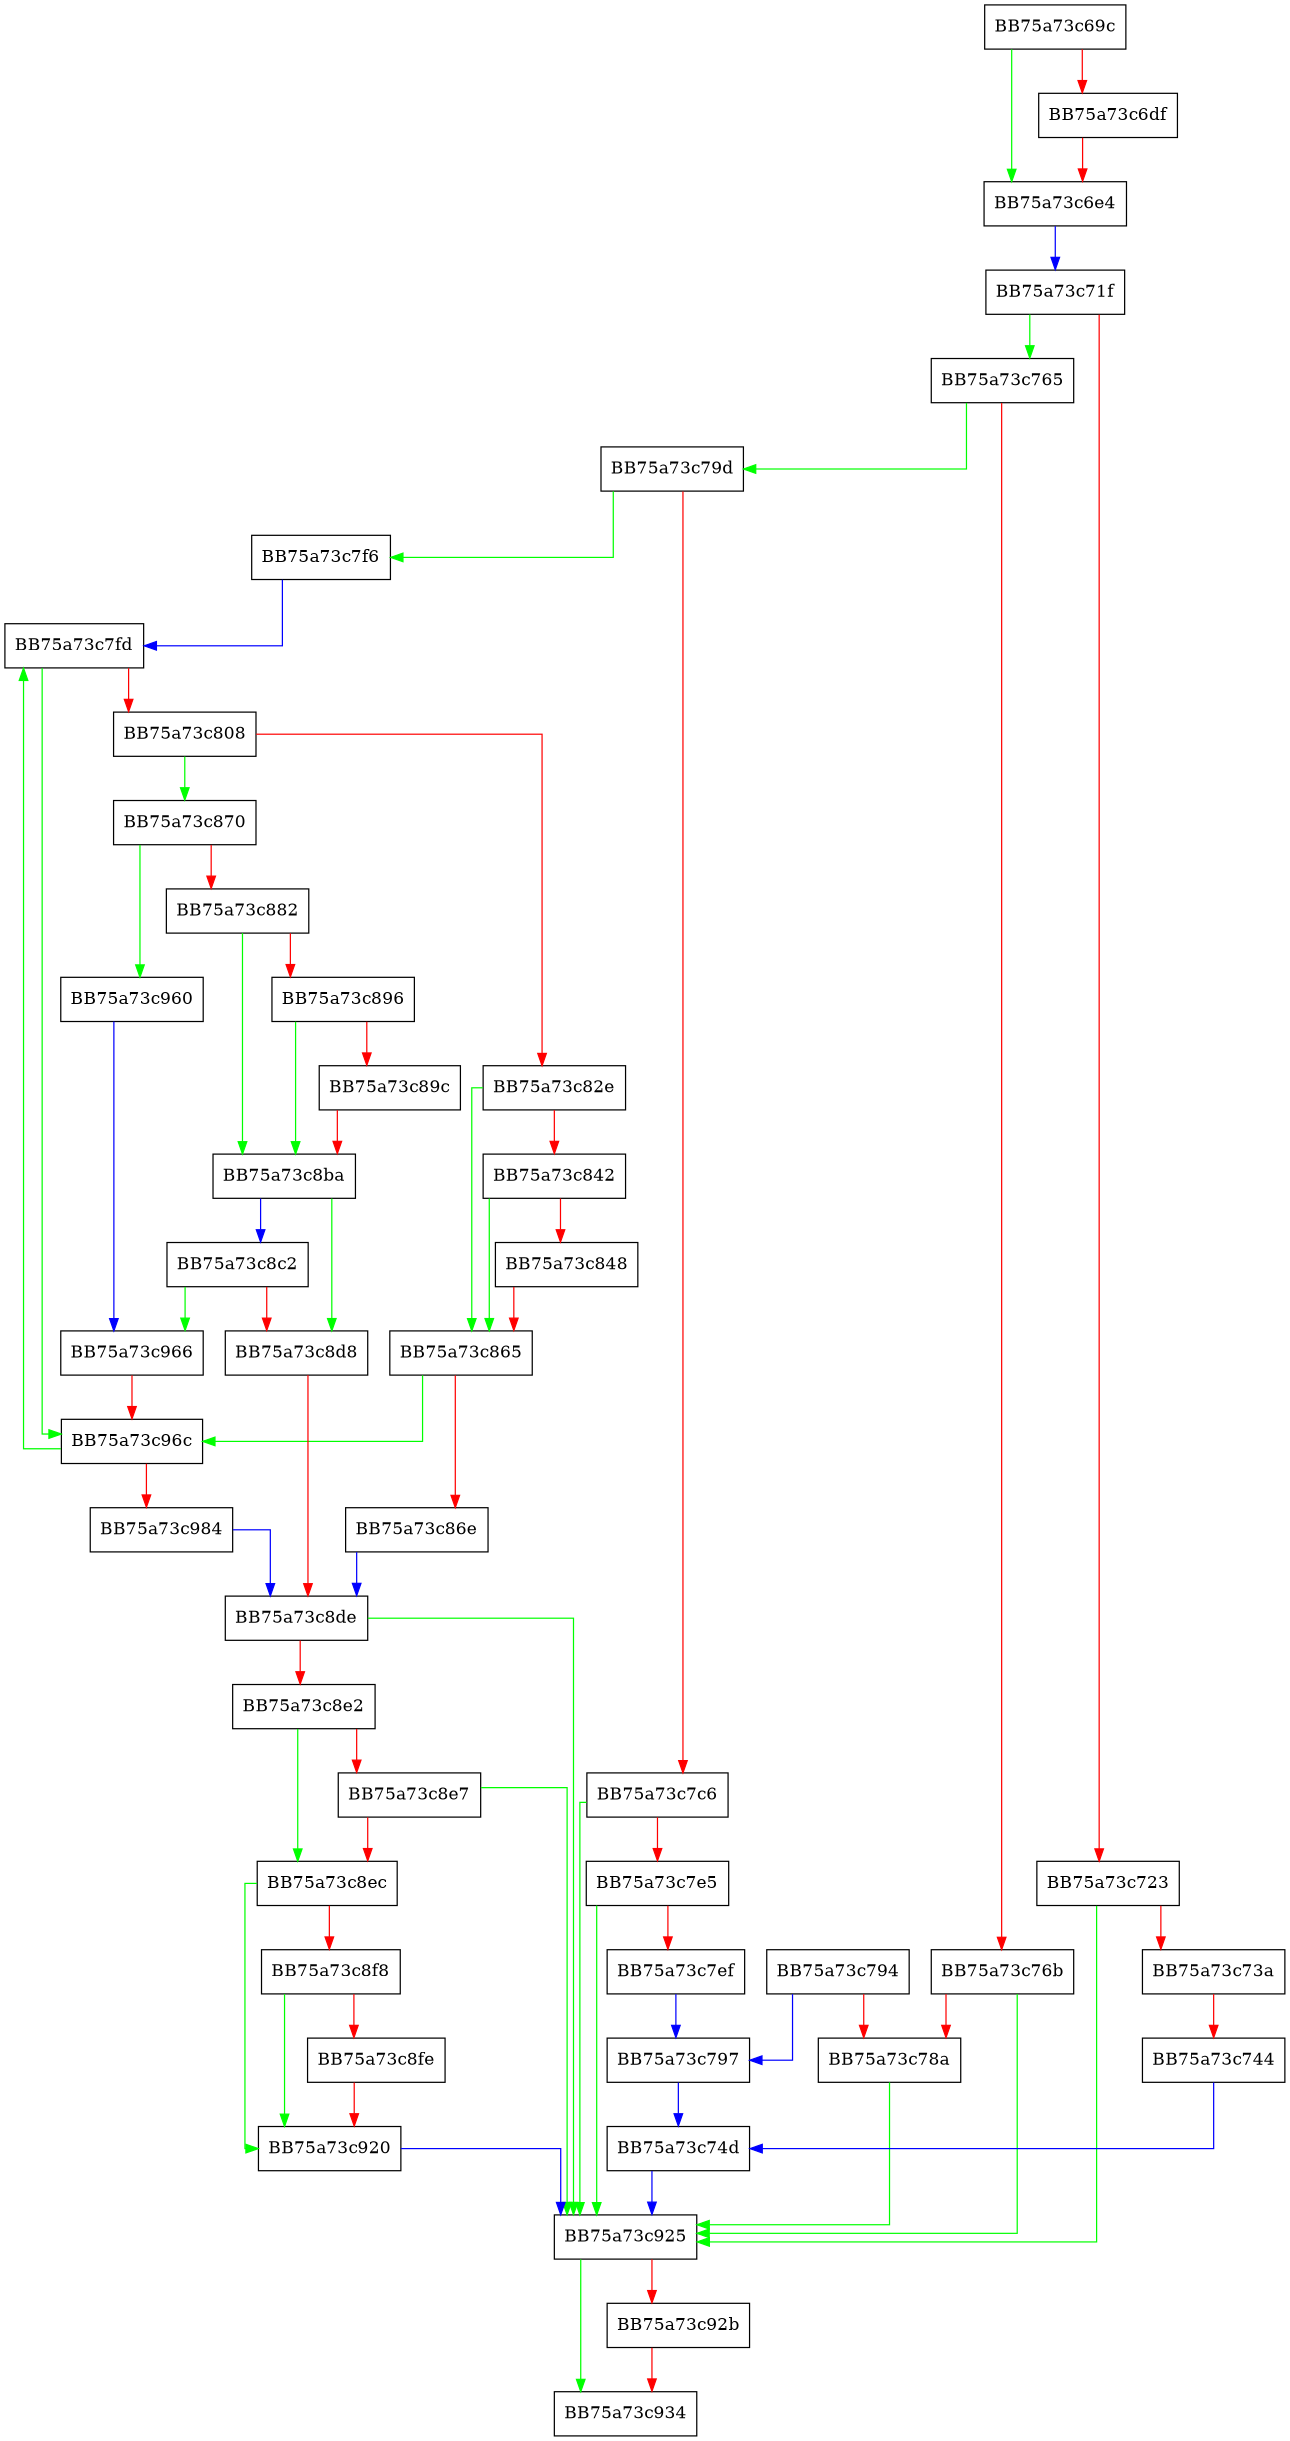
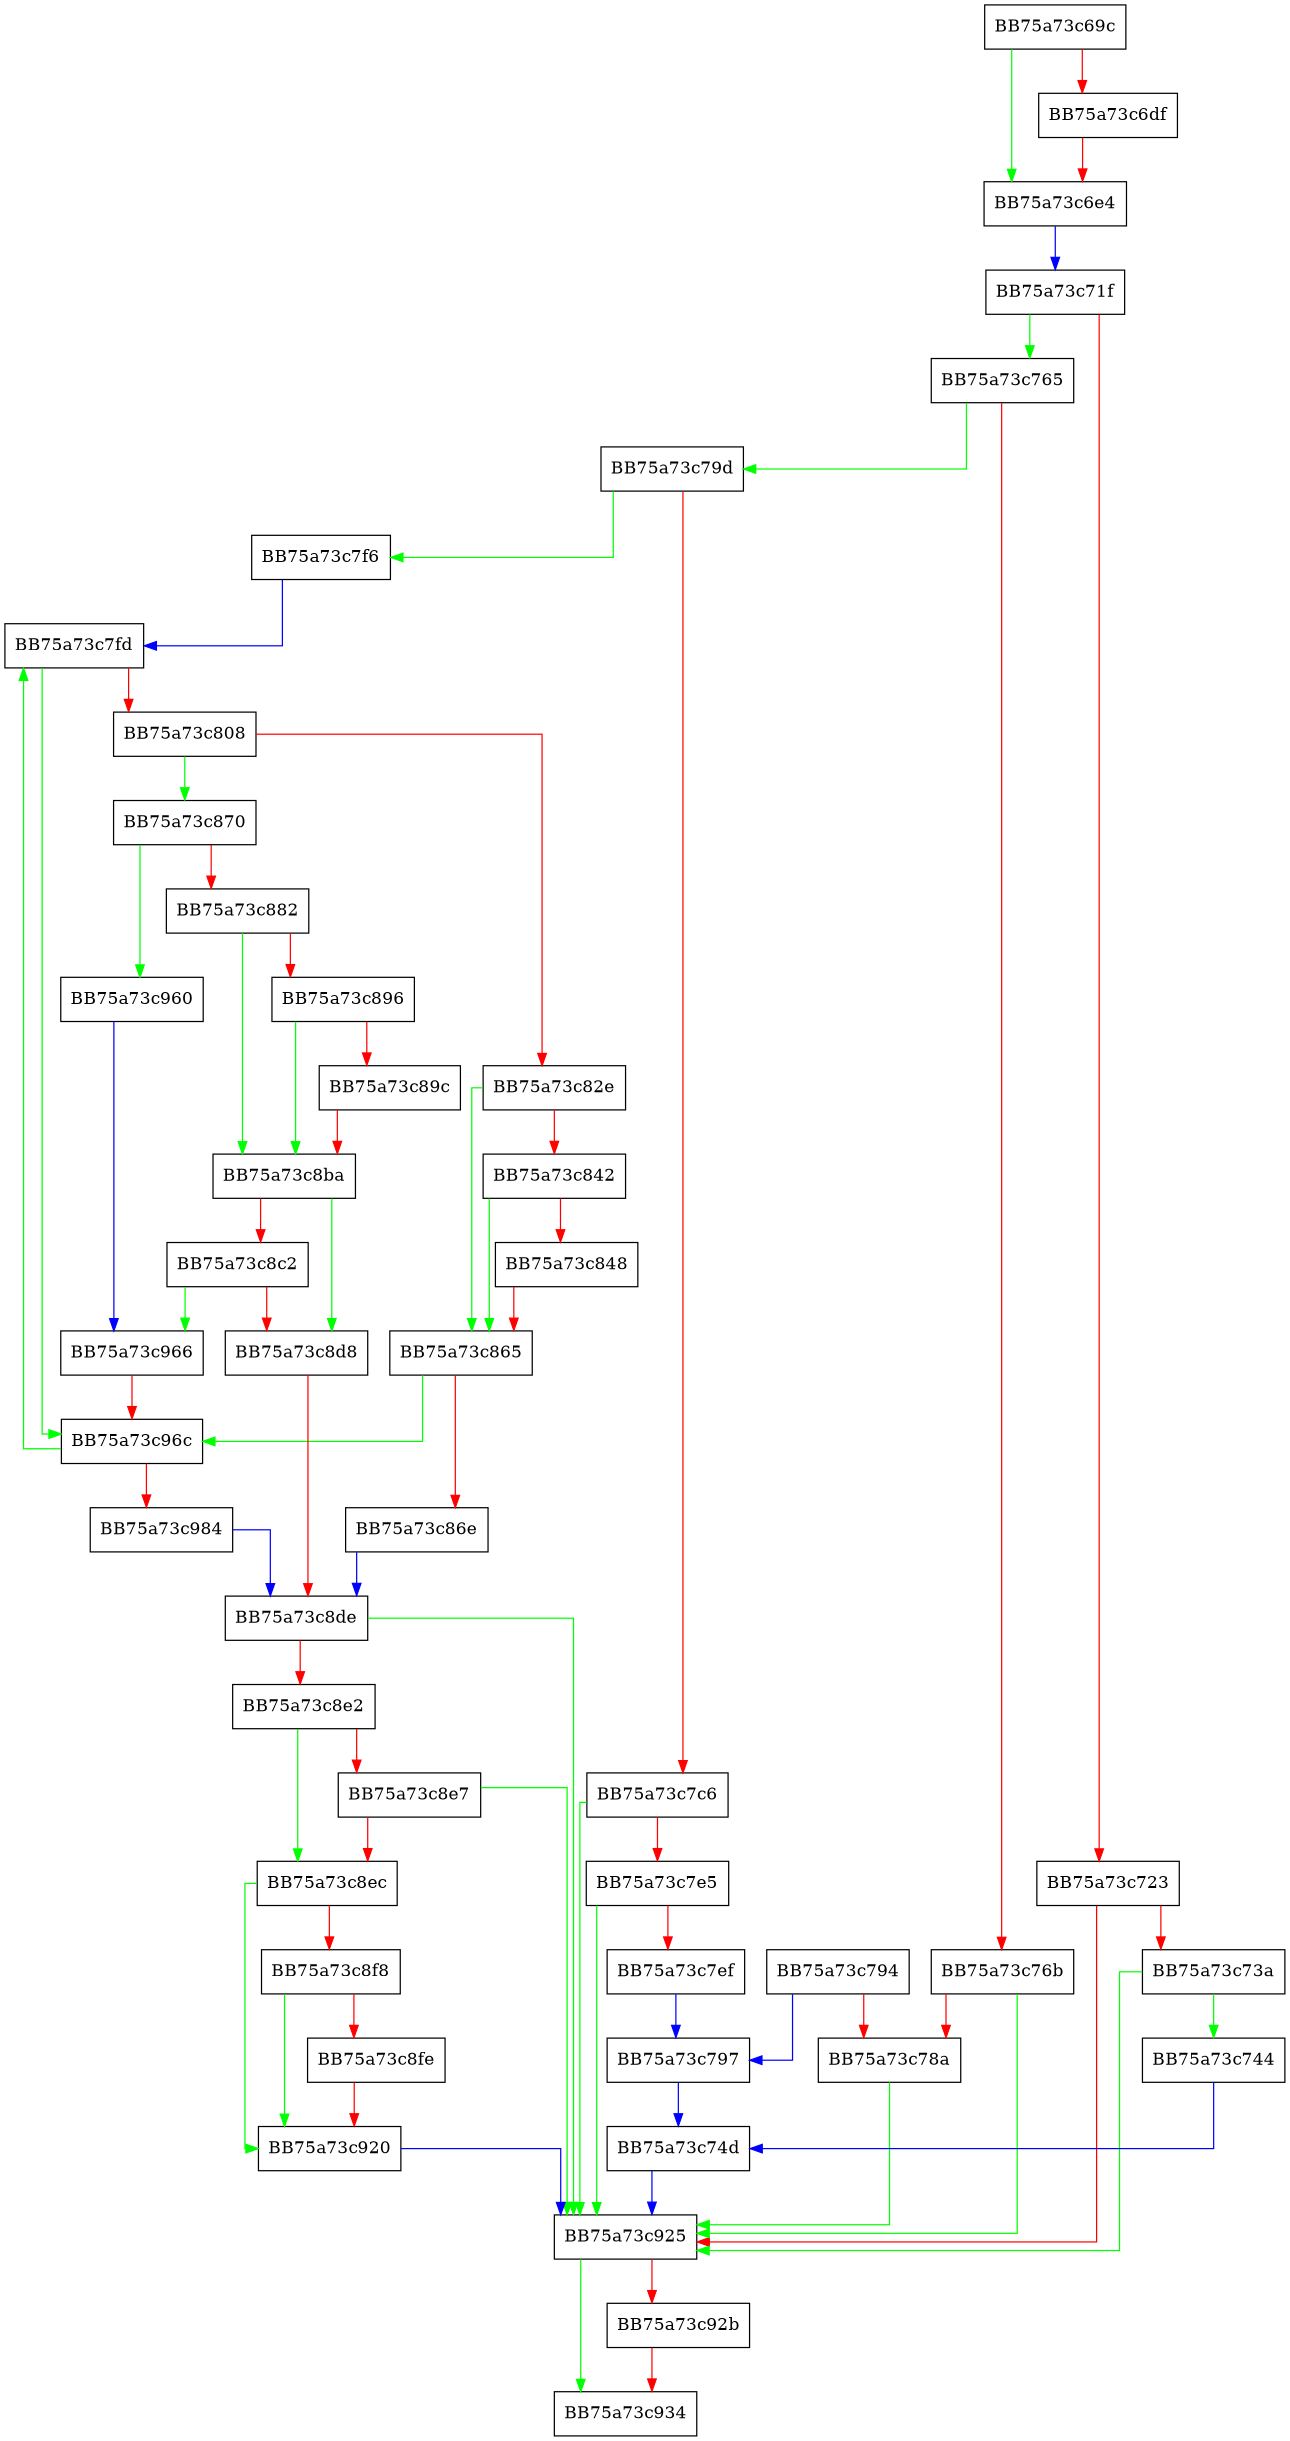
edge "BB75a73c8ba" -> "BB75a73c8c2": color blue -> red
edge "BB75a73c73a" -> "BB75a73c744": color red -> green
edge "BB75a73c723" -> "BB75a73c925": color green -> red
edge "BB75a73c73a" -> "BB75a73c925": added
